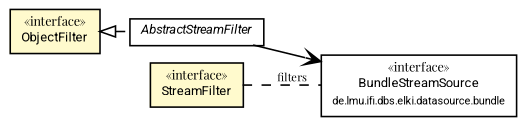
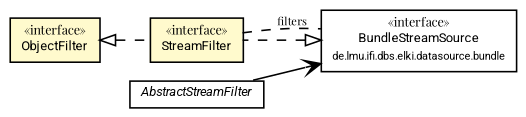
edge "AbstractStreamFilter" -> "ObjectFilter": now "StreamFilter" -> "ObjectFilter"
edge "StreamFilter" -> "BundleStreamSource": added
